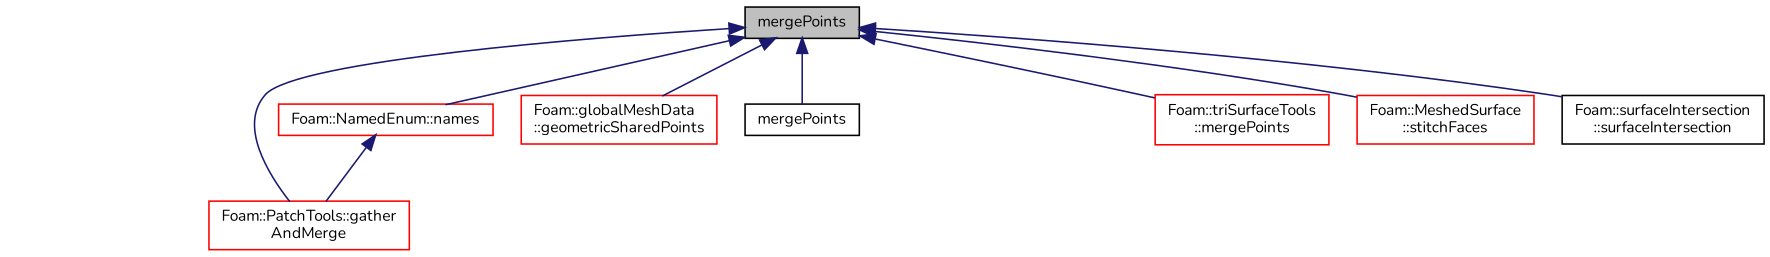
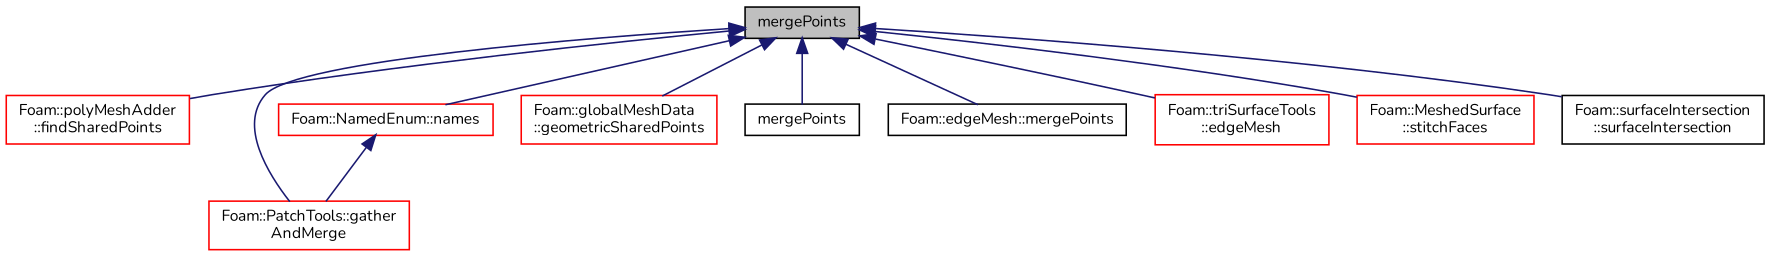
node "Foam::polyMeshAdder ::findSharedPoints": added
node "Foam::edgeMesh::mergePoints": added
node "Foam::triSurfaceTools ::mergePoints": label "Foam::triSurfaceTools ::mergePoints" -> "Foam::triSurfaceTools ::edgeMesh"
